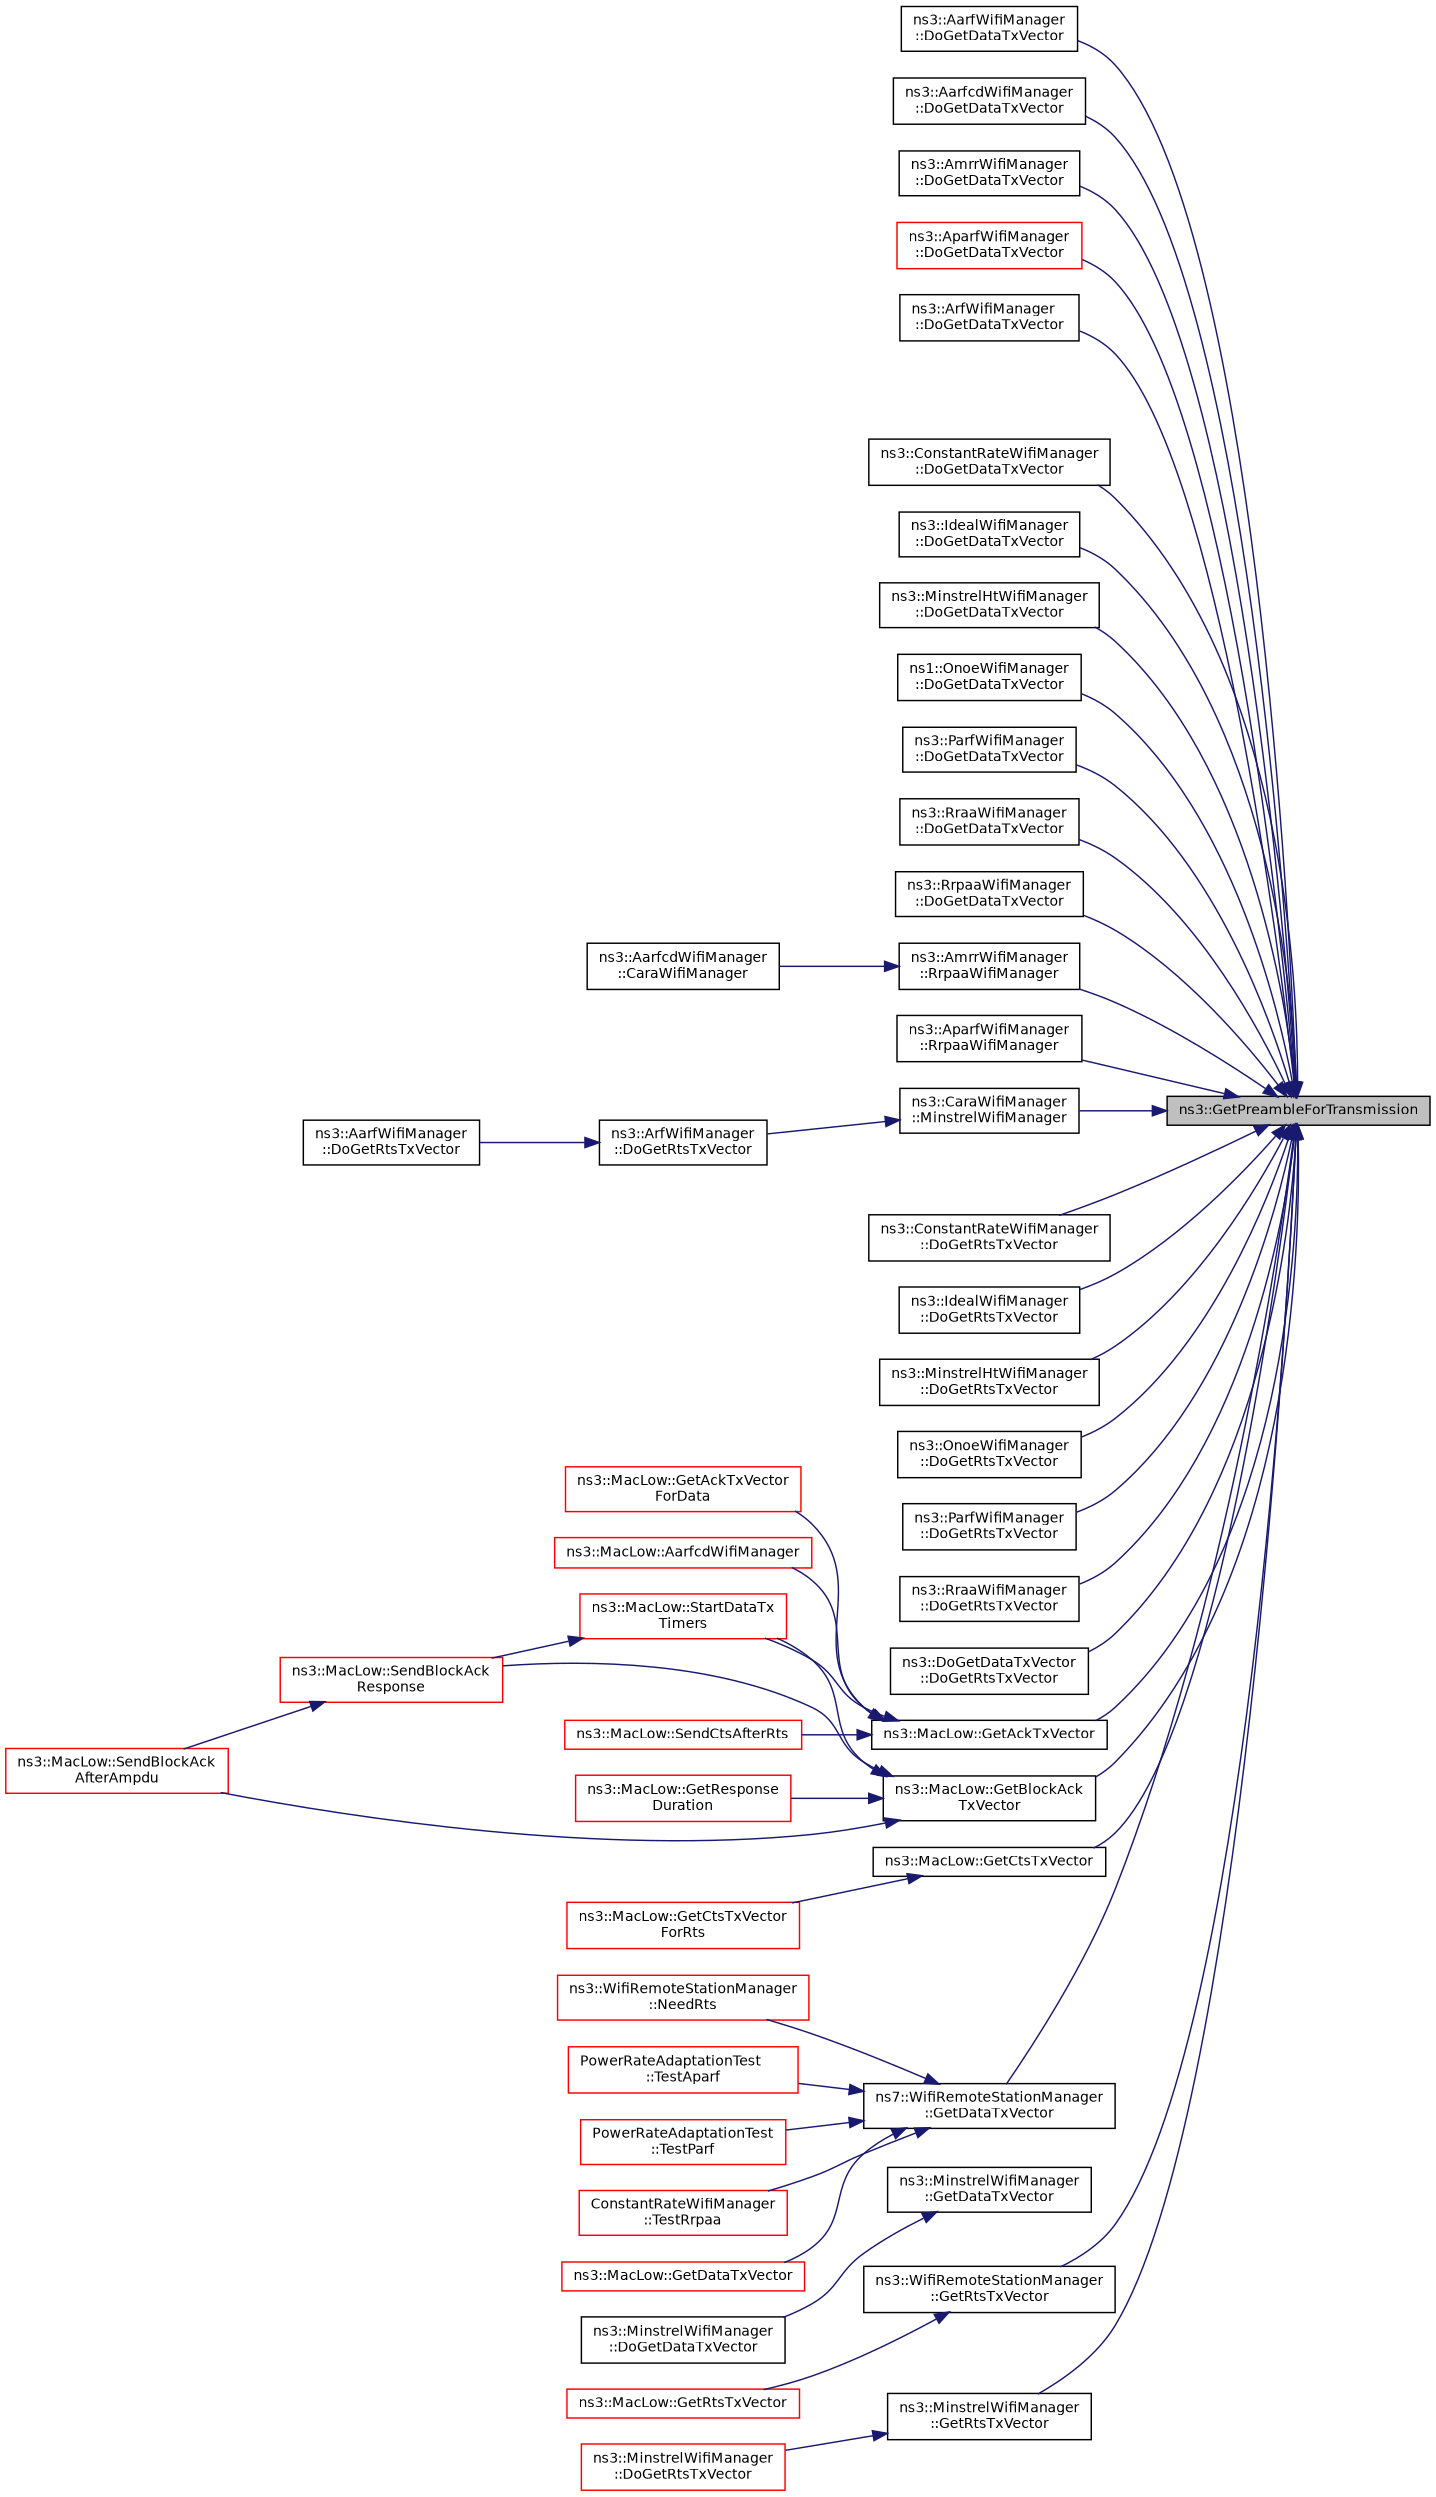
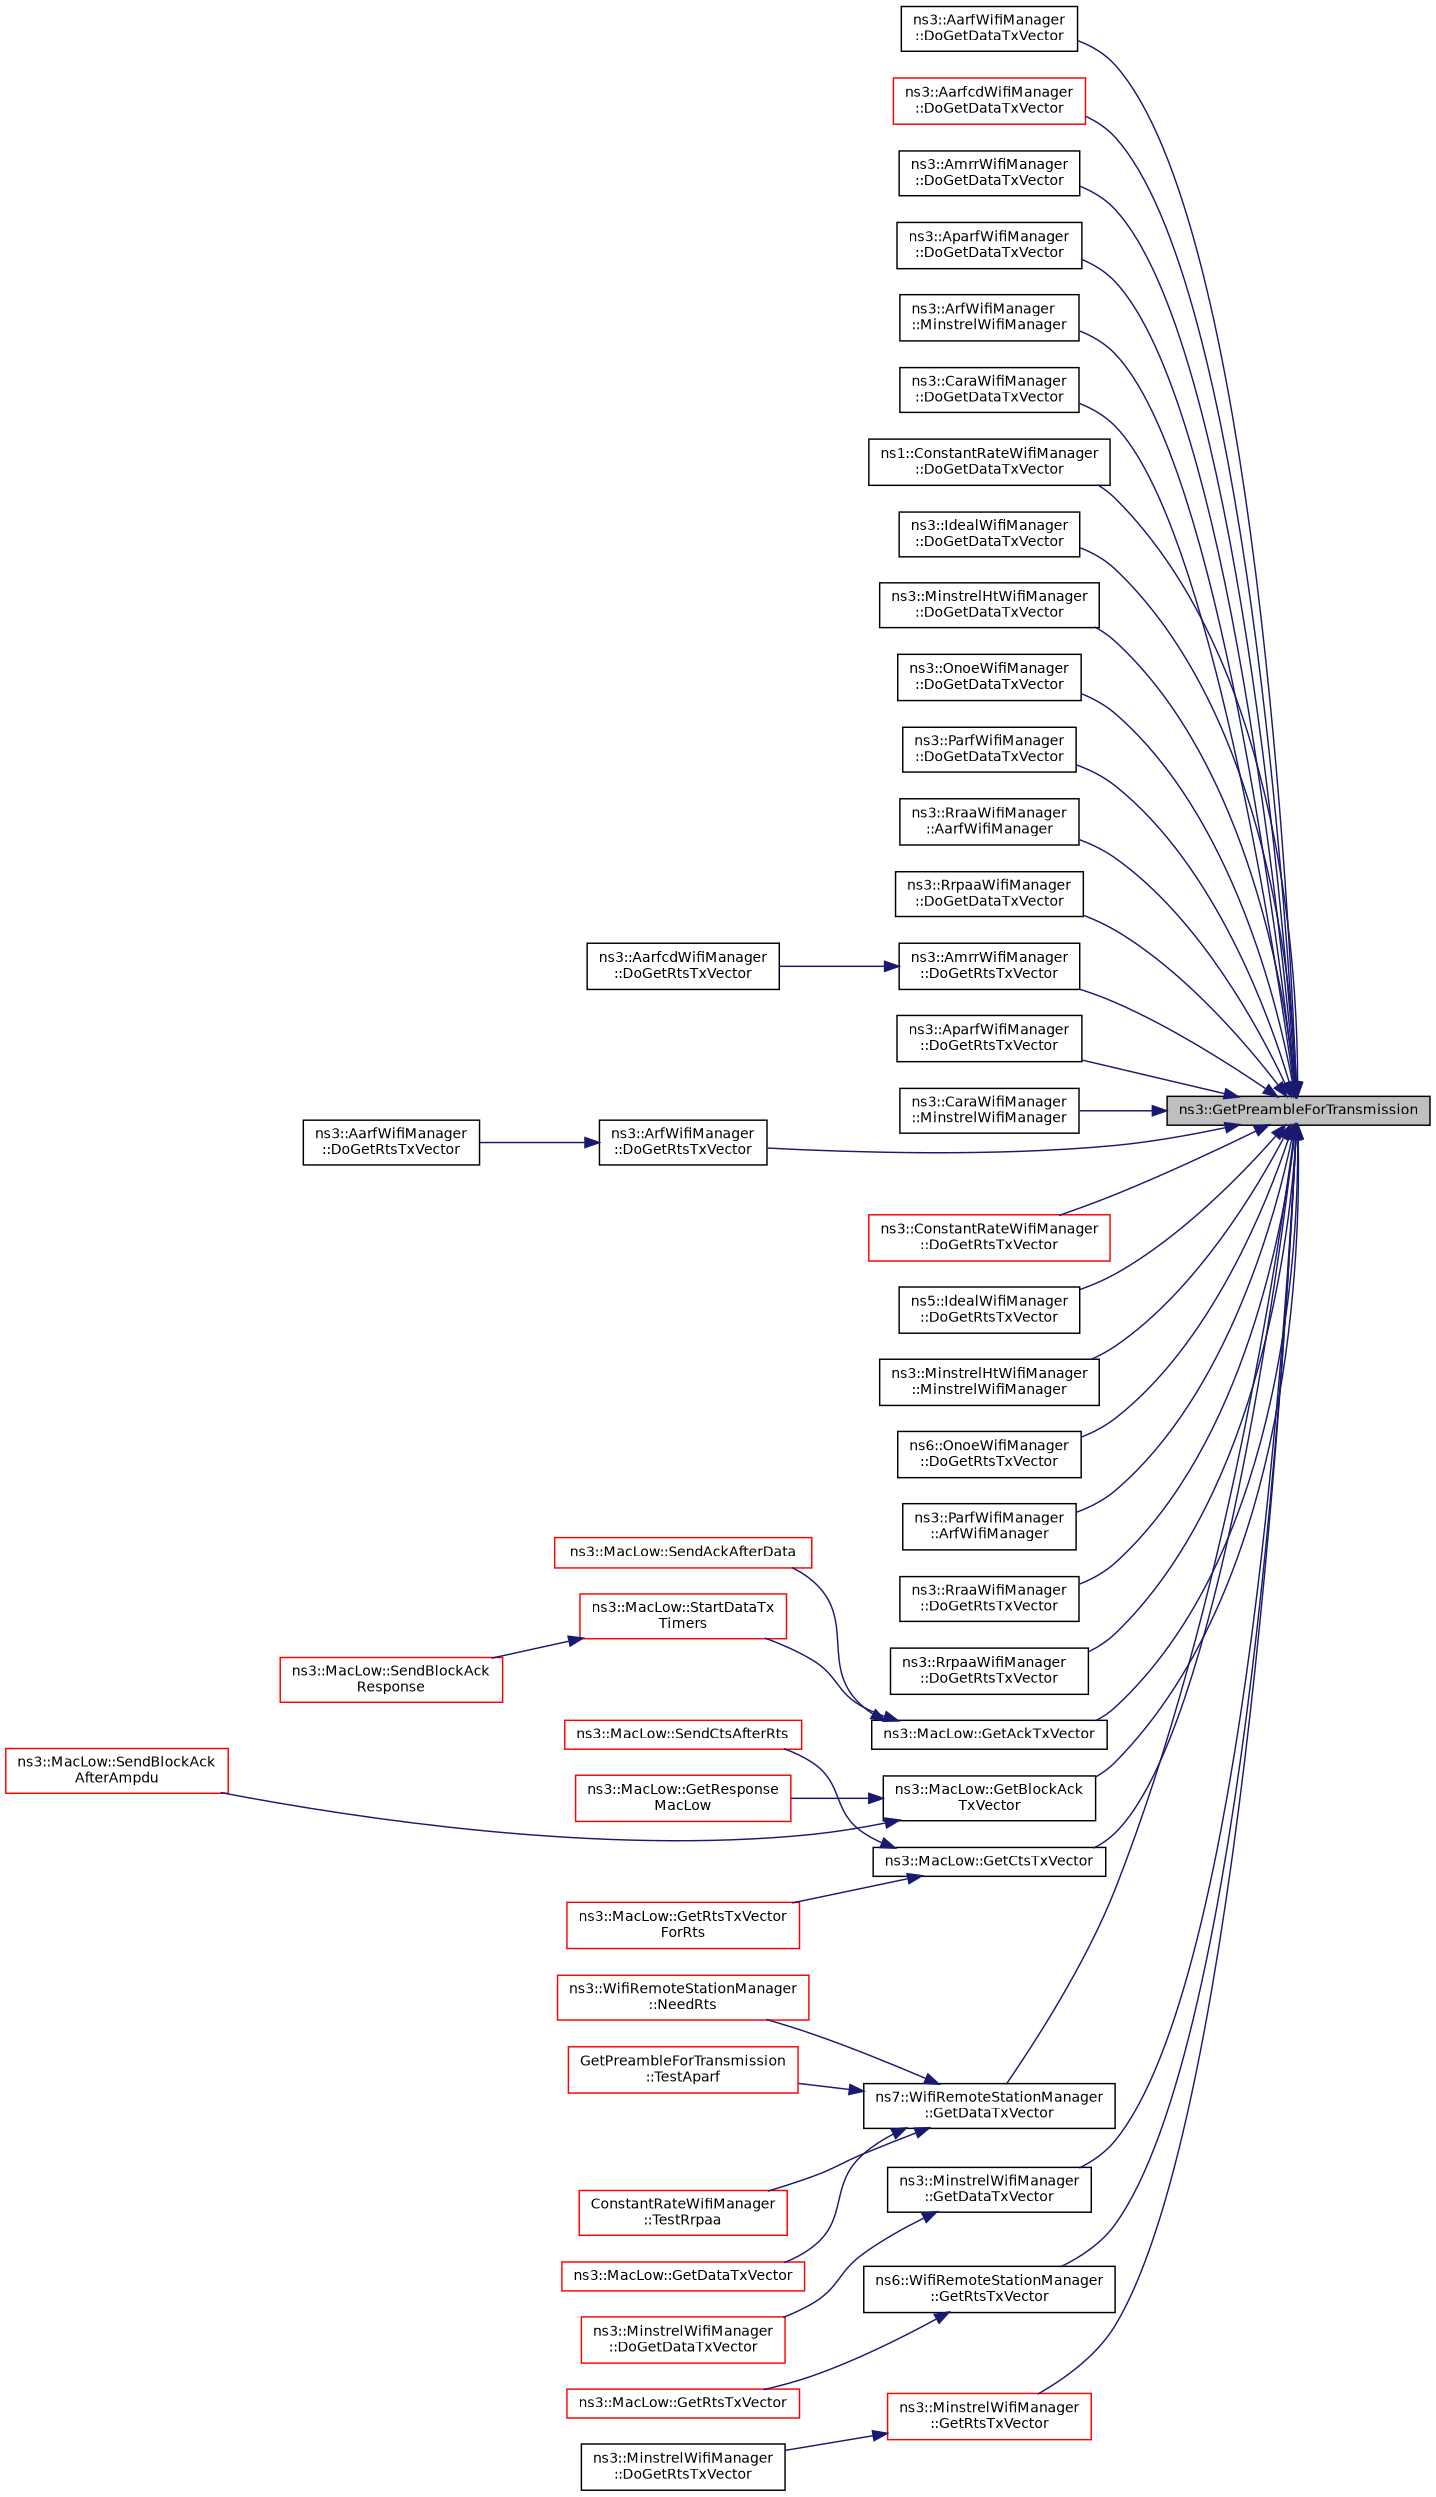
node "ns3::AarfcdWifiManager ::DoGetDataTxVector": color black -> red
node "ns3::AparfWifiManager ::DoGetDataTxVector": color red -> black
node "ns3::ArfWifiManager ::DoGetDataTxVector": label "ns3::ArfWifiManager ::DoGetDataTxVector" -> "ns3::ArfWifiManager ::MinstrelWifiManager"
node "ns3::CaraWifiManager ::DoGetDataTxVector": added
node "ns3::ConstantRateWifiManager ::DoGetDataTxVector": label "ns3::ConstantRateWifiManager ::DoGetDataTxVector" -> "ns1::ConstantRateWifiManager ::DoGetDataTxVector"
node "ns1::OnoeWifiManager ::DoGetDataTxVector": label "ns1::OnoeWifiManager ::DoGetDataTxVector" -> "ns3::OnoeWifiManager ::DoGetDataTxVector"
node "ns3::RraaWifiManager ::DoGetDataTxVector": label "ns3::RraaWifiManager ::DoGetDataTxVector" -> "ns3::RraaWifiManager ::AarfWifiManager"
node "ns3::AarfcdWifiManager ::CaraWifiManager": label "ns3::AarfcdWifiManager ::CaraWifiManager" -> "ns3::AarfcdWifiManager ::DoGetRtsTxVector"
node "ns3::AmrrWifiManager ::RrpaaWifiManager": label "ns3::AmrrWifiManager ::RrpaaWifiManager" -> "ns3::AmrrWifiManager ::DoGetRtsTxVector"
node "ns3::AparfWifiManager ::RrpaaWifiManager": label "ns3::AparfWifiManager ::RrpaaWifiManager" -> "ns3::AparfWifiManager ::DoGetRtsTxVector"
edge "ns3::ArfWifiManager ::DoGetRtsTxVector" -> "ns3::CaraWifiManager ::MinstrelWifiManager": now "ns3::ArfWifiManager ::DoGetRtsTxVector" -> "ns3::GetPreambleForTransmission"
node "ns3::ConstantRateWifiManager ::DoGetRtsTxVector": color black -> red
node "ns3::IdealWifiManager ::DoGetRtsTxVector": label "ns3::IdealWifiManager ::DoGetRtsTxVector" -> "ns5::IdealWifiManager ::DoGetRtsTxVector"
node "ns3::MinstrelHtWifiManager ::DoGetRtsTxVector": label "ns3::MinstrelHtWifiManager ::DoGetRtsTxVector" -> "ns3::MinstrelHtWifiManager ::MinstrelWifiManager"
node "ns3::OnoeWifiManager ::DoGetRtsTxVector": label "ns3::OnoeWifiManager ::DoGetRtsTxVector" -> "ns6::OnoeWifiManager ::DoGetRtsTxVector"
node "ns3::MacLow::GetAckTxVector ForData": removed
node "ns3::ParfWifiManager ::DoGetRtsTxVector": label "ns3::ParfWifiManager ::DoGetRtsTxVector" -> "ns3::ParfWifiManager ::ArfWifiManager"
node "ns3::MacLow::AarfcdWifiManager": label "ns3::MacLow::AarfcdWifiManager" -> "ns3::MacLow::SendAckAfterData"
node "ns3::DoGetDataTxVector ::DoGetRtsTxVector": label "ns3::DoGetDataTxVector ::DoGetRtsTxVector" -> "ns3::RrpaaWifiManager ::DoGetRtsTxVector"
edge "ns3::MacLow::SendBlockAck Response" -> "ns3::MacLow::GetBlockAck TxVector": removed
edge "ns3::MacLow::StartDataTx Timers" -> "ns3::MacLow::GetBlockAck TxVector": removed
edge "ns3::MacLow::SendBlockAck AfterAmpdu" -> "ns3::MacLow::SendBlockAck Response": removed
edge "ns3::MacLow::SendCtsAfterRts" -> "ns3::MacLow::GetAckTxVector": now "ns3::MacLow::SendCtsAfterRts" -> "ns3::MacLow::GetCtsTxVector"
node "ns3::MacLow::GetResponse Duration": label "ns3::MacLow::GetResponse Duration" -> "ns3::MacLow::GetResponse MacLow"
edge "ns3::MinstrelWifiManager ::GetDataTxVector" -> "ns3::GetPreambleForTransmission": added
node "ns3::MacLow::GetCtsTxVector ForRts": label "ns3::MacLow::GetCtsTxVector ForRts" -> "ns3::MacLow::GetRtsTxVector ForRts"
node "PowerRateAdaptationTest ::TestAparf": label "PowerRateAdaptationTest ::TestAparf" -> "GetPreambleForTransmission ::TestAparf"
node "PowerRateAdaptationTest ::TestParf": removed
node "ns3::WifiRemoteStationManager ::GetRtsTxVector": label "ns3::WifiRemoteStationManager ::GetRtsTxVector" -> "ns6::WifiRemoteStationManager ::GetRtsTxVector"
node "ns3::MinstrelWifiManager ::DoGetDataTxVector": color black -> red
node "ns3::MinstrelWifiManager ::GetRtsTxVector": color black -> red
node "ns3::MinstrelWifiManager ::DoGetRtsTxVector": color red -> black
